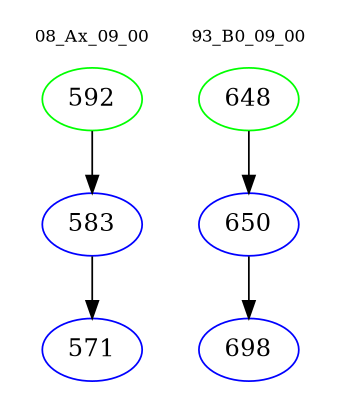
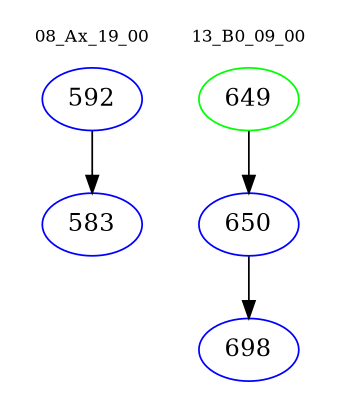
cluster "08_Ax_09_00": label "08_Ax_09_00" -> "08_Ax_19_00"
cluster "93_B0_09_00": label "93_B0_09_00" -> "13_B0_09_00"
node "592": color green -> blue
node "648": label "648" -> "649"
node "571": removed
